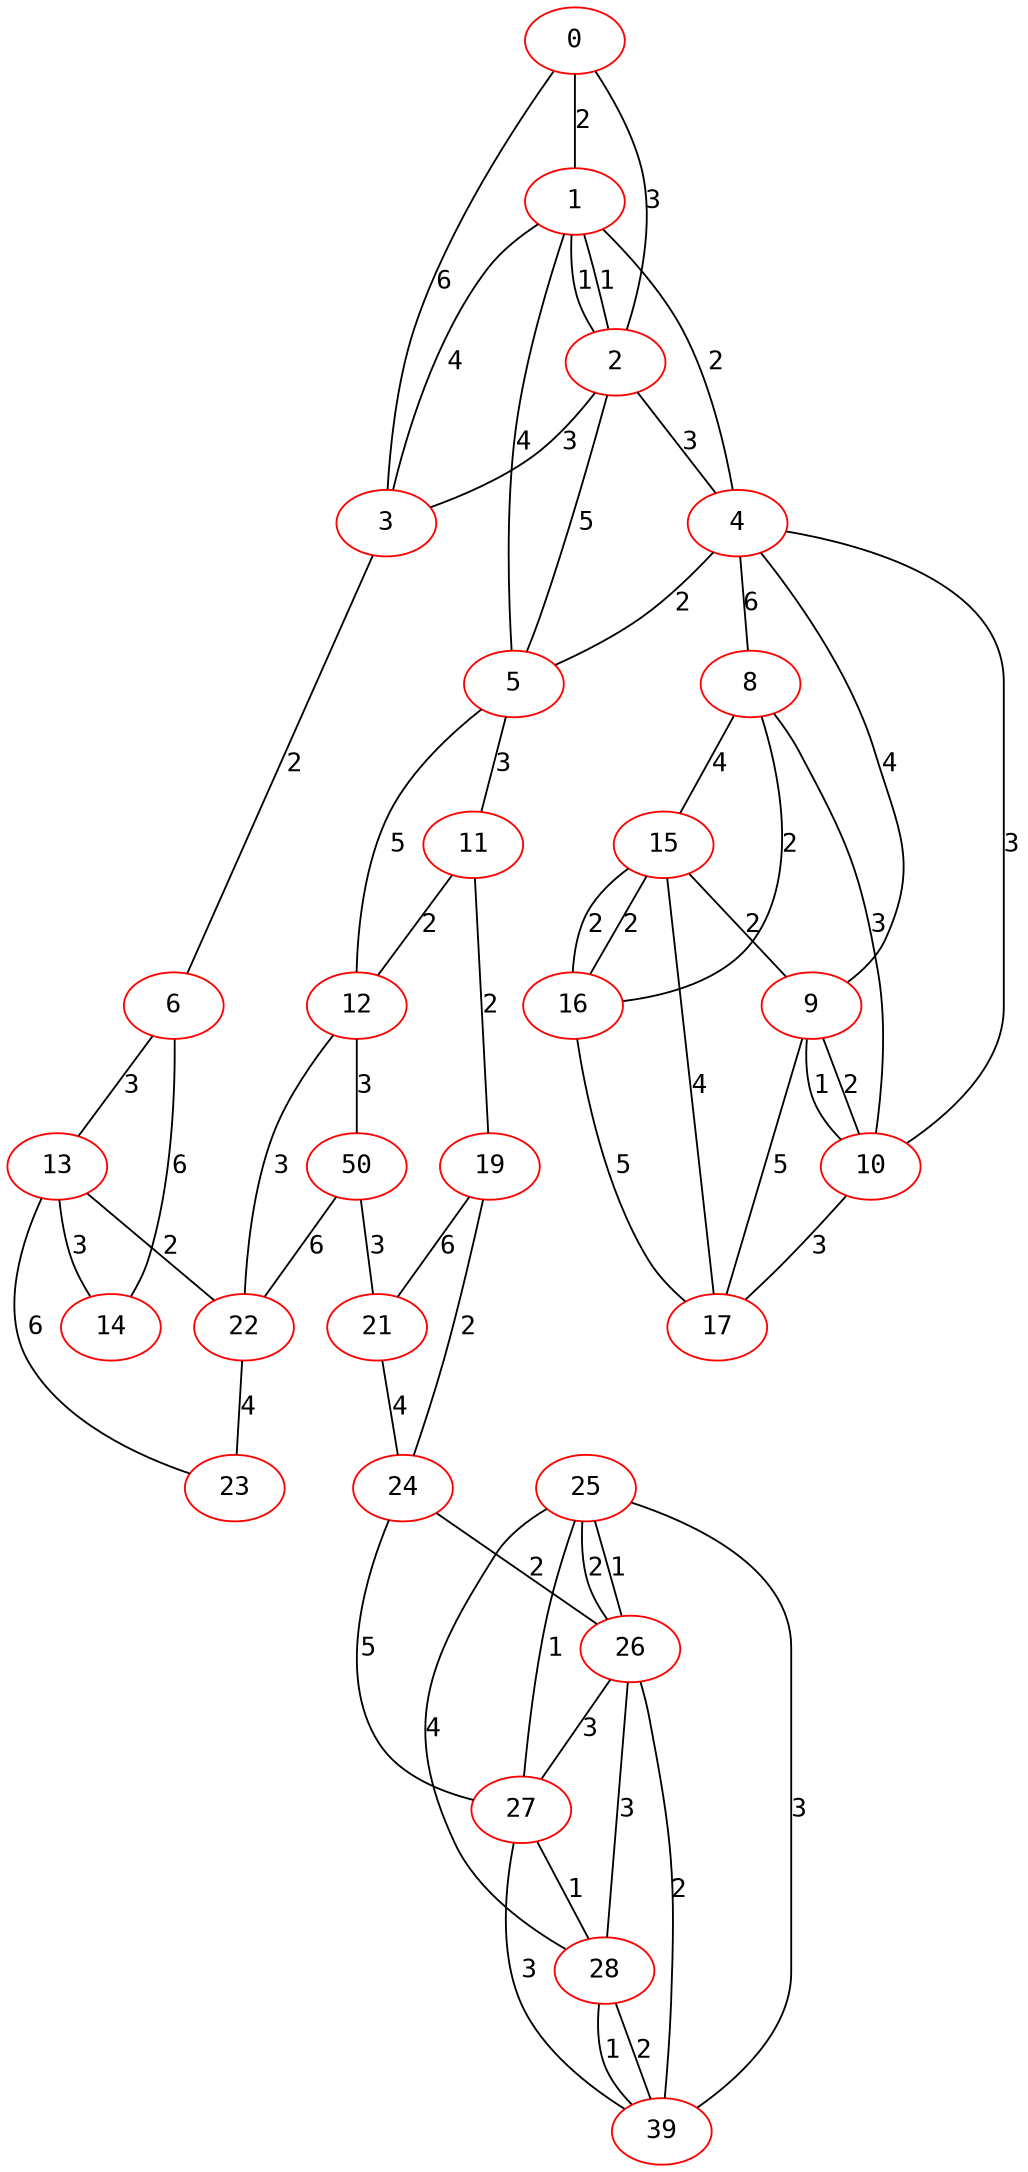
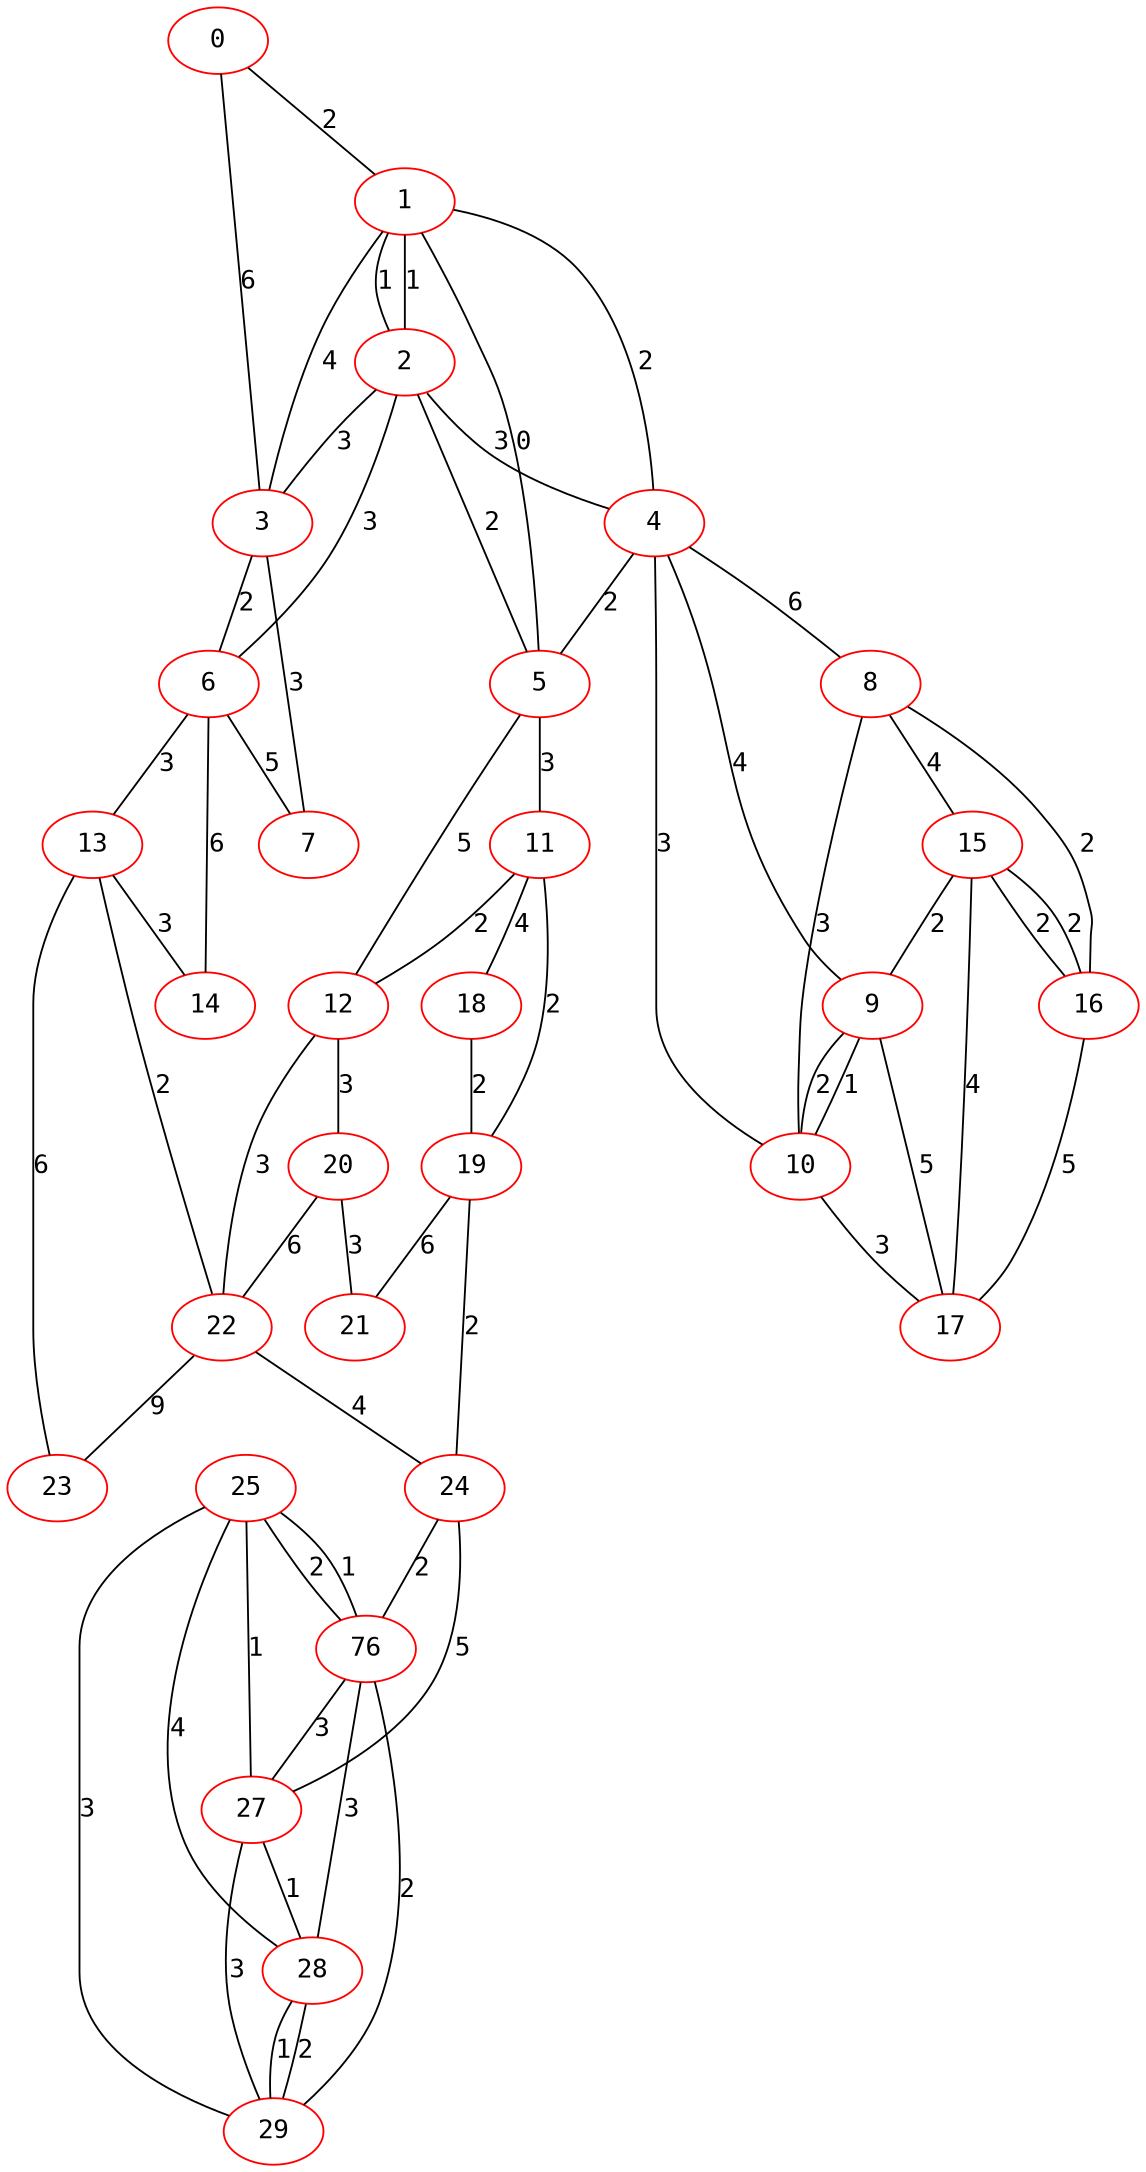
edge "0" -- "2": now "6" -- "2"
edge "1" -- "5": label "4" -> "0"
edge "2" -- "5": label "5" -> "2"
node "7": added
node "18": added
node "50": label "50" -> "20"
edge "22" -- "23": label "4" -> "9"
edge "21" -- "24": now "22" -- "24"
node "26": label "26" -> "76"
node "39": label "39" -> "29"
